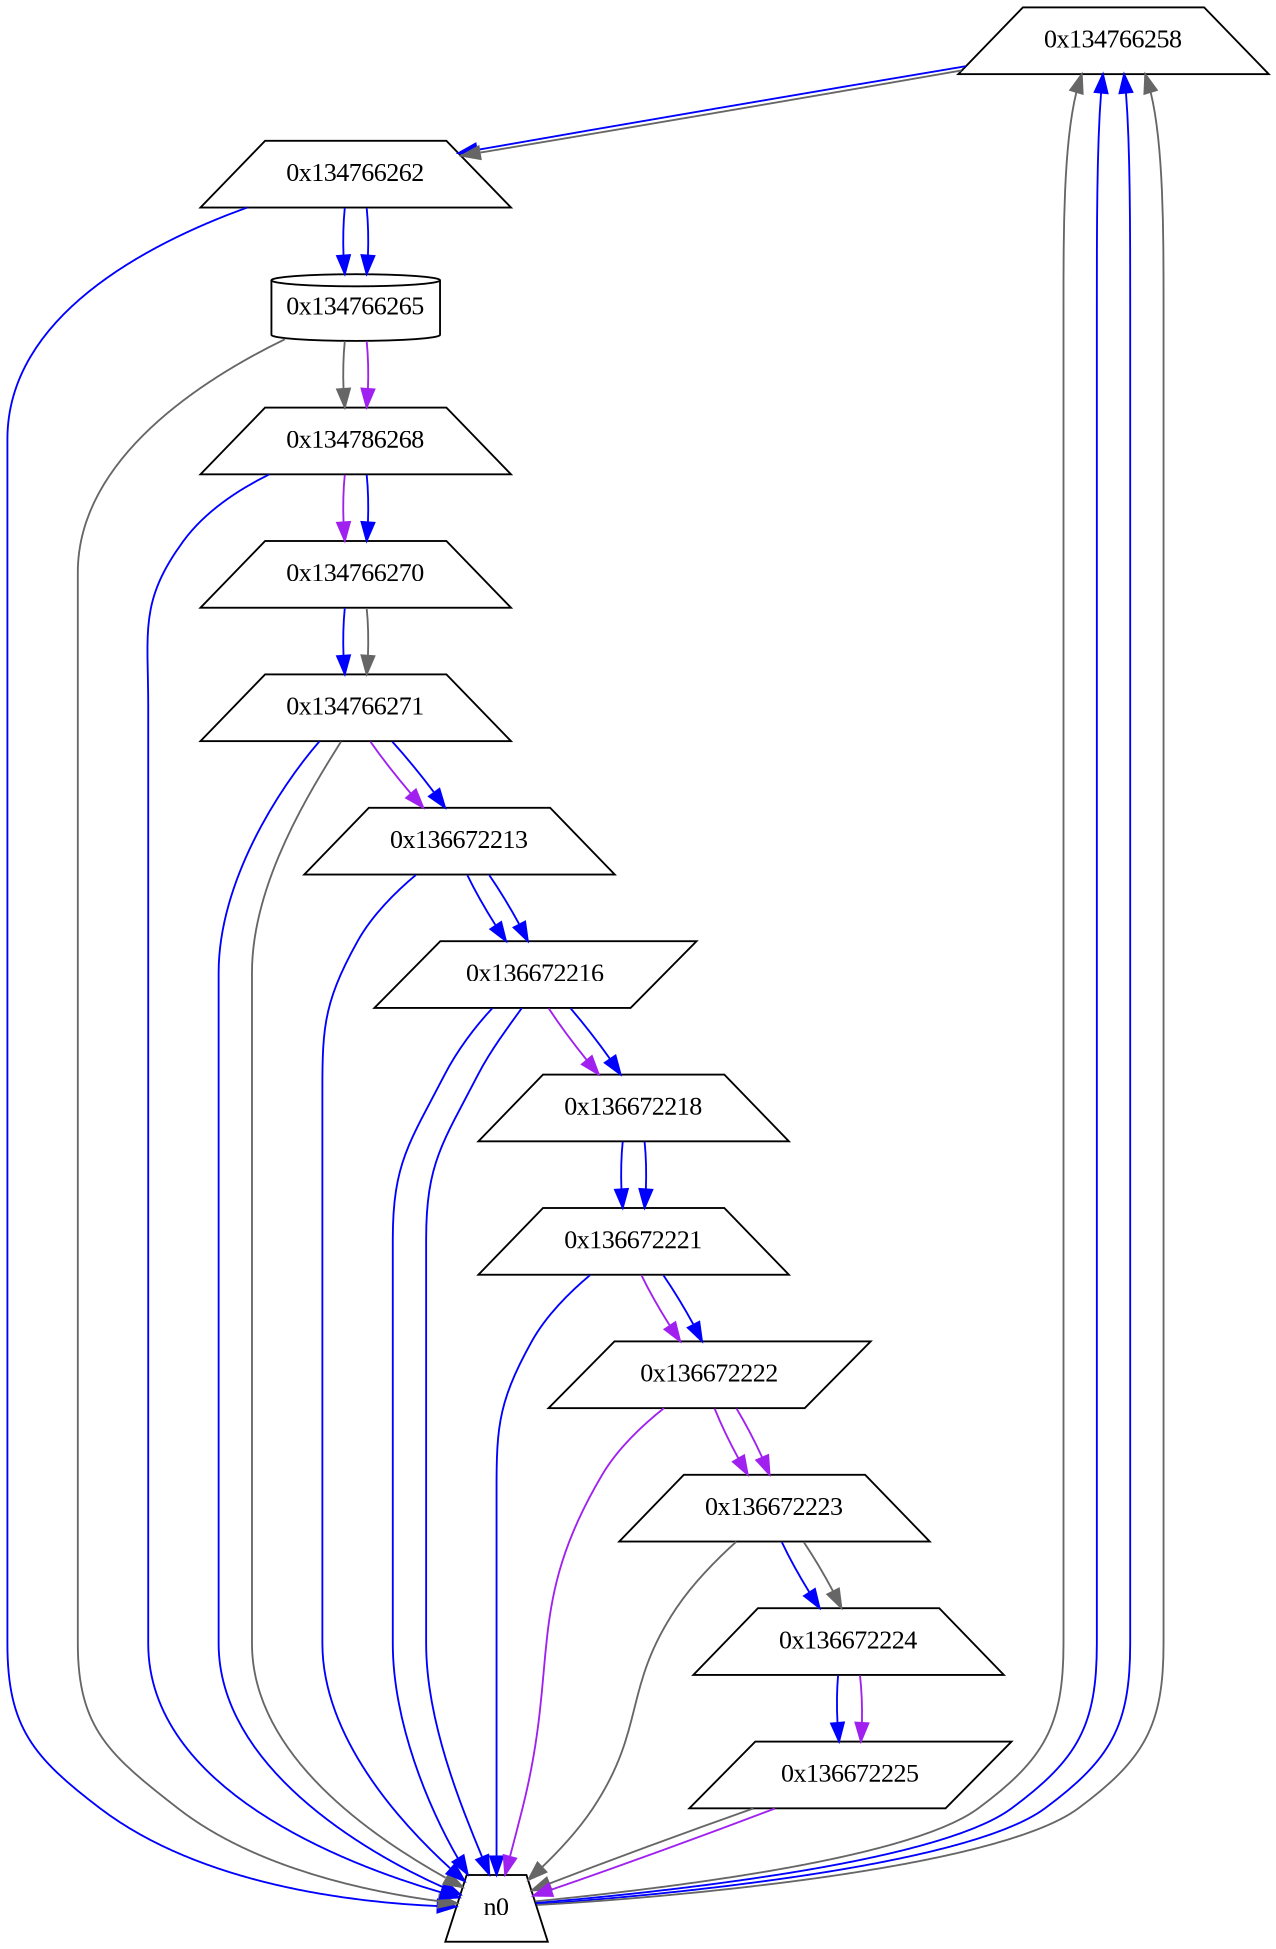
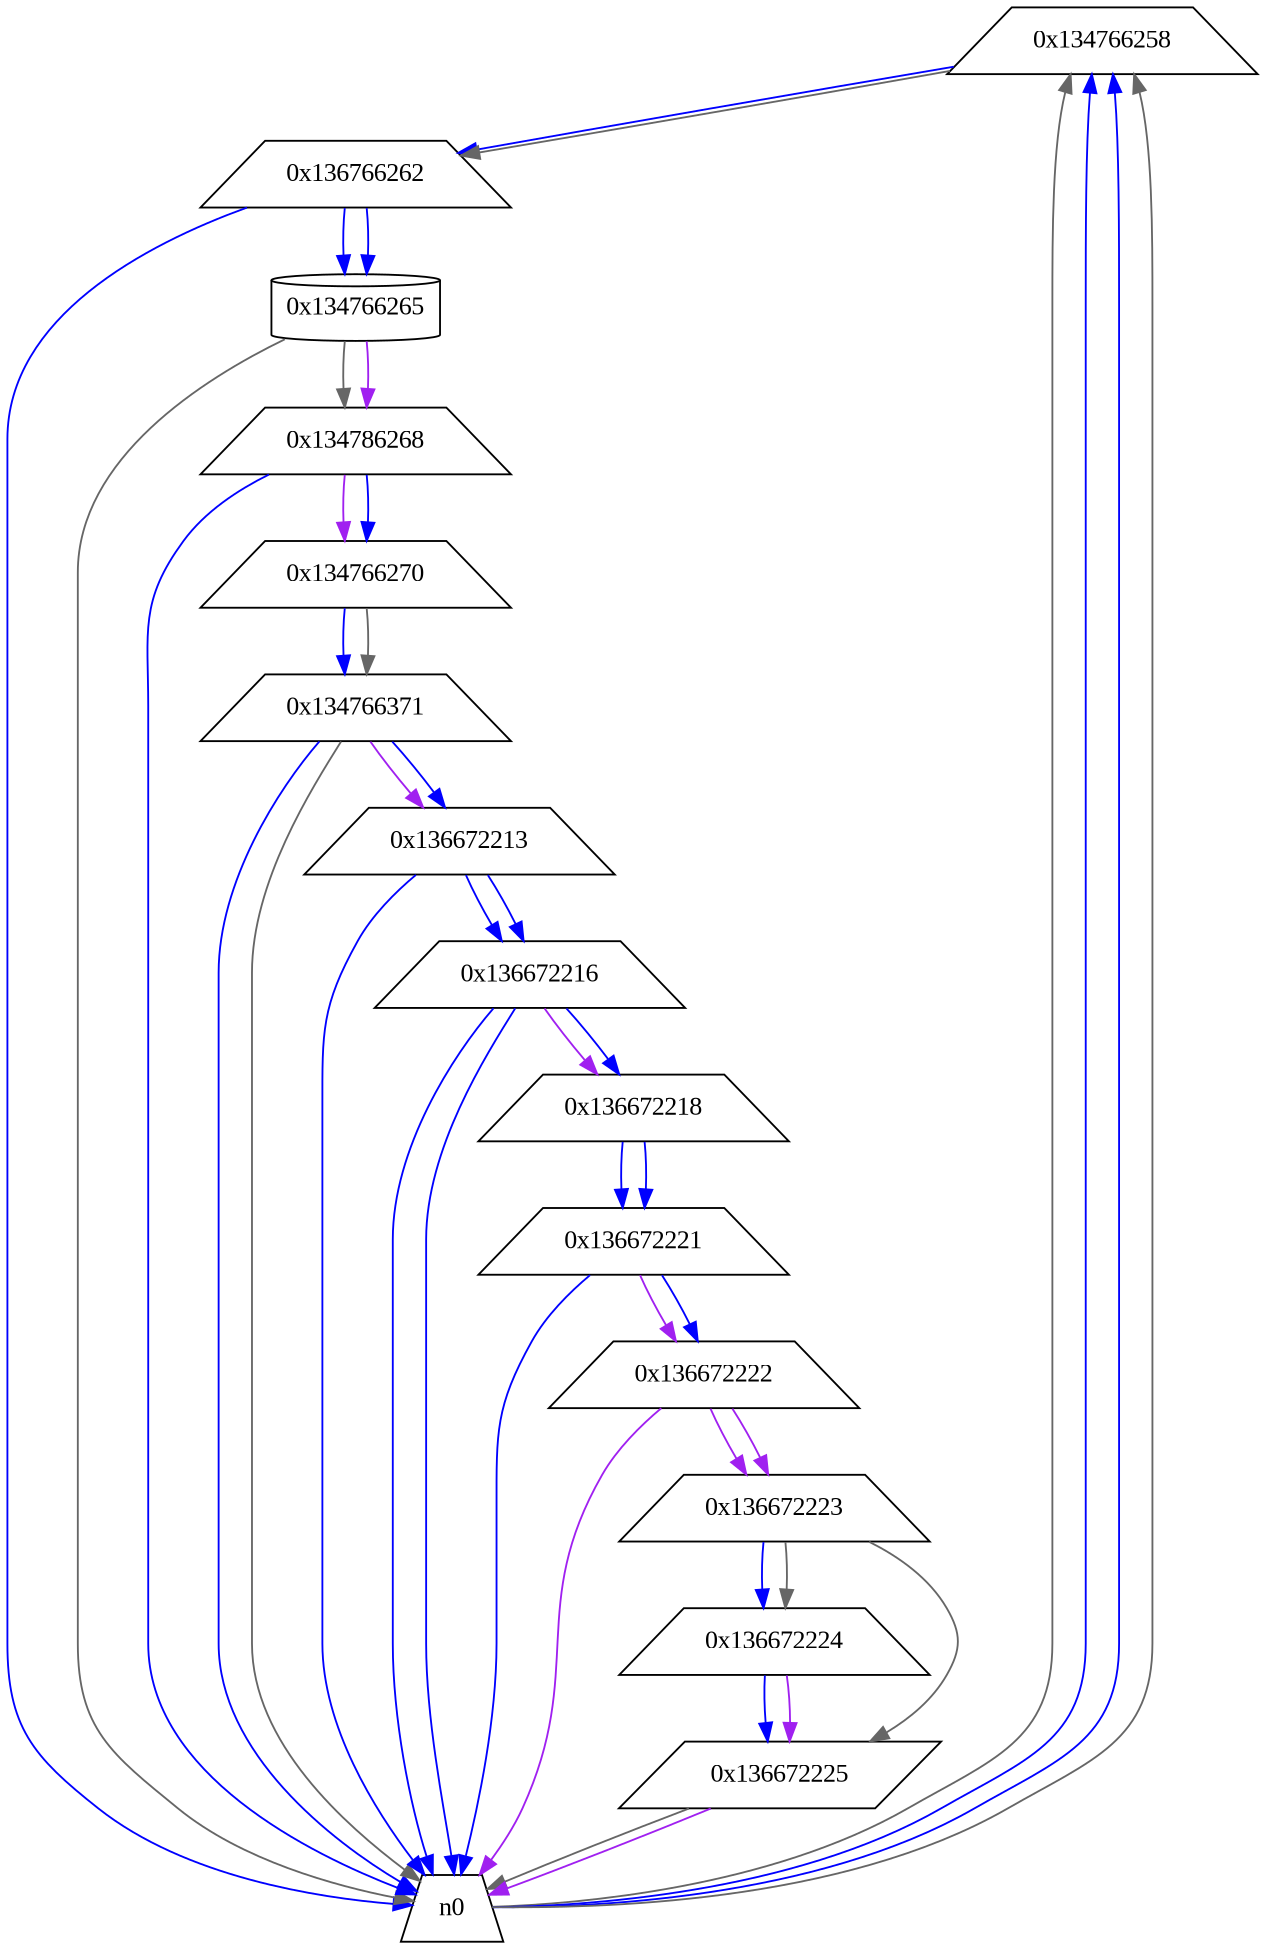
node "0x134766262": label "0x134766262" -> "0x136766262"
node "0x134766271": label "0x134766271" -> "0x134766371"
node "0x136672216": shape parallelogram -> trapezium
node "0x136672222": shape parallelogram -> trapezium
edge "0x136672223" -> "n0": now "0x136672223" -> "0x136672225"
